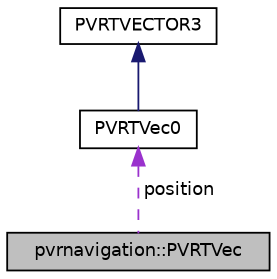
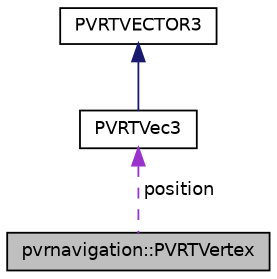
node "PVRTVec0": label "PVRTVec0" -> "PVRTVec3"
node "pvrnavigation::PVRTVec": label "pvrnavigation::PVRTVec" -> "pvrnavigation::PVRTVertex"
